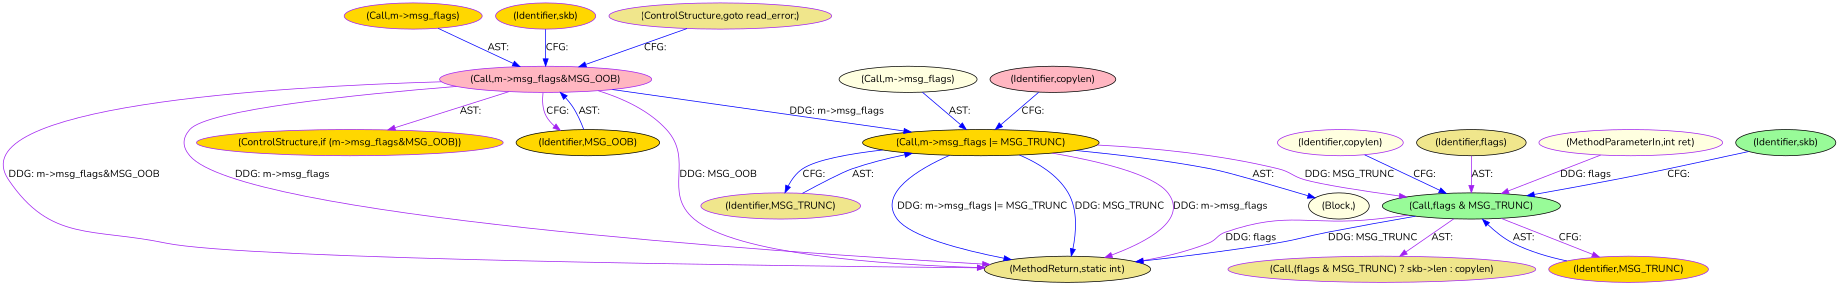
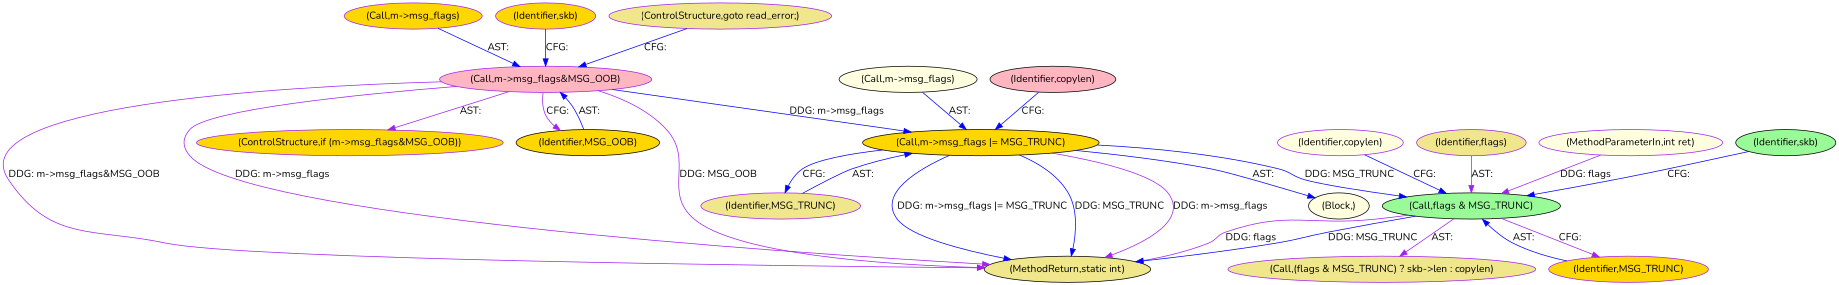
node "(Identifier,flags)": color black -> purple
edge "(Call,m->msg_flags |= MSG_TRUNC)" -> "(Call,flags & MSG_TRUNC)": color purple -> blue
